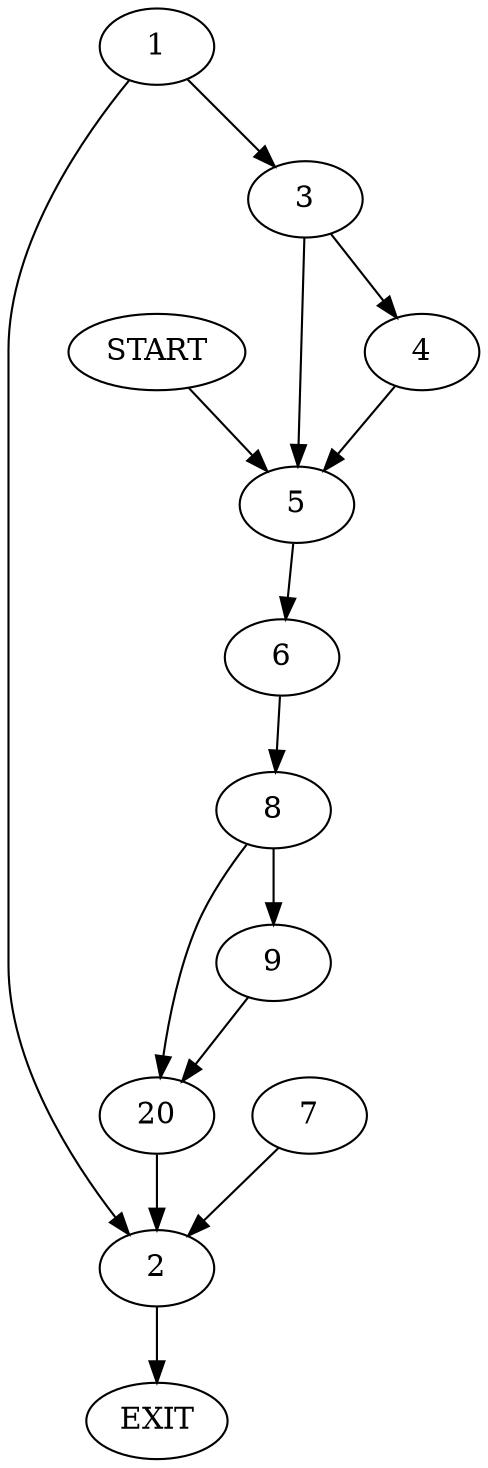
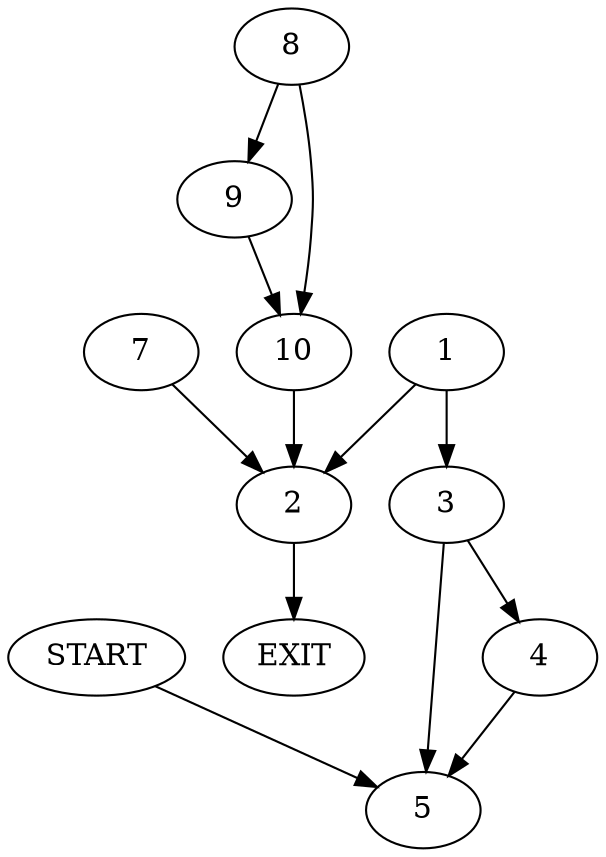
node "6": removed
node "20": label "20" -> "10"
